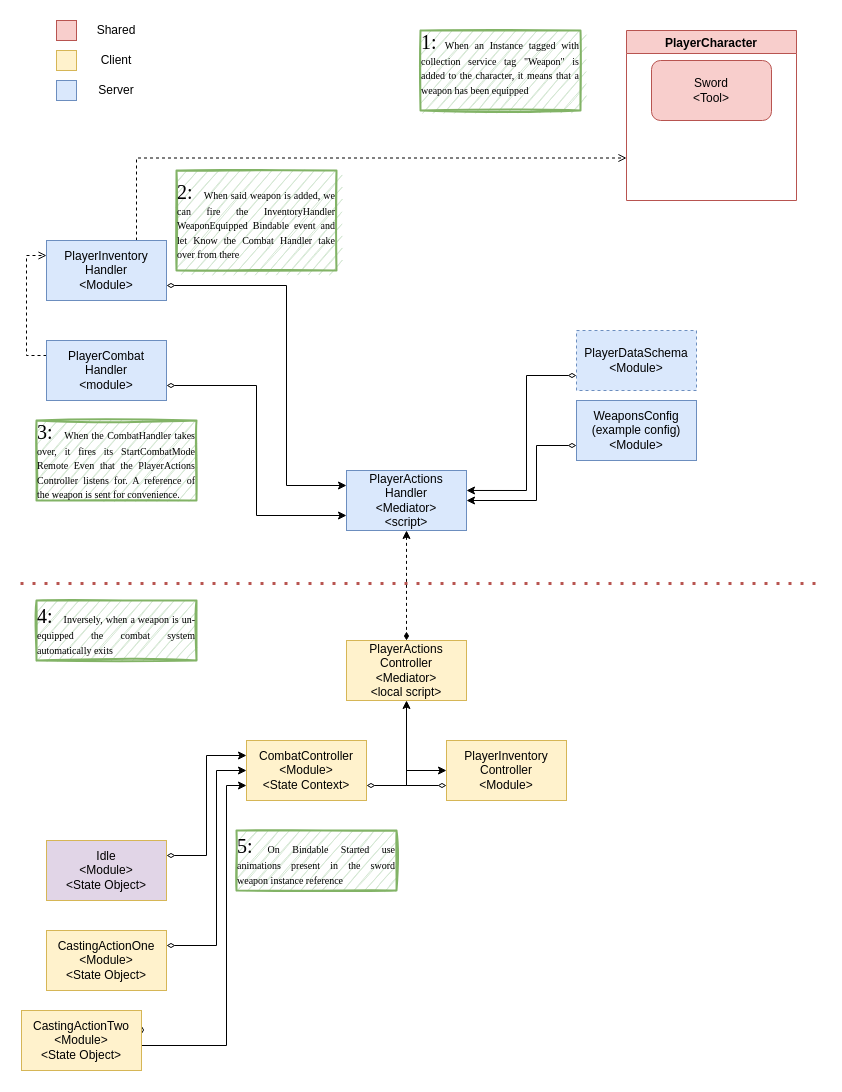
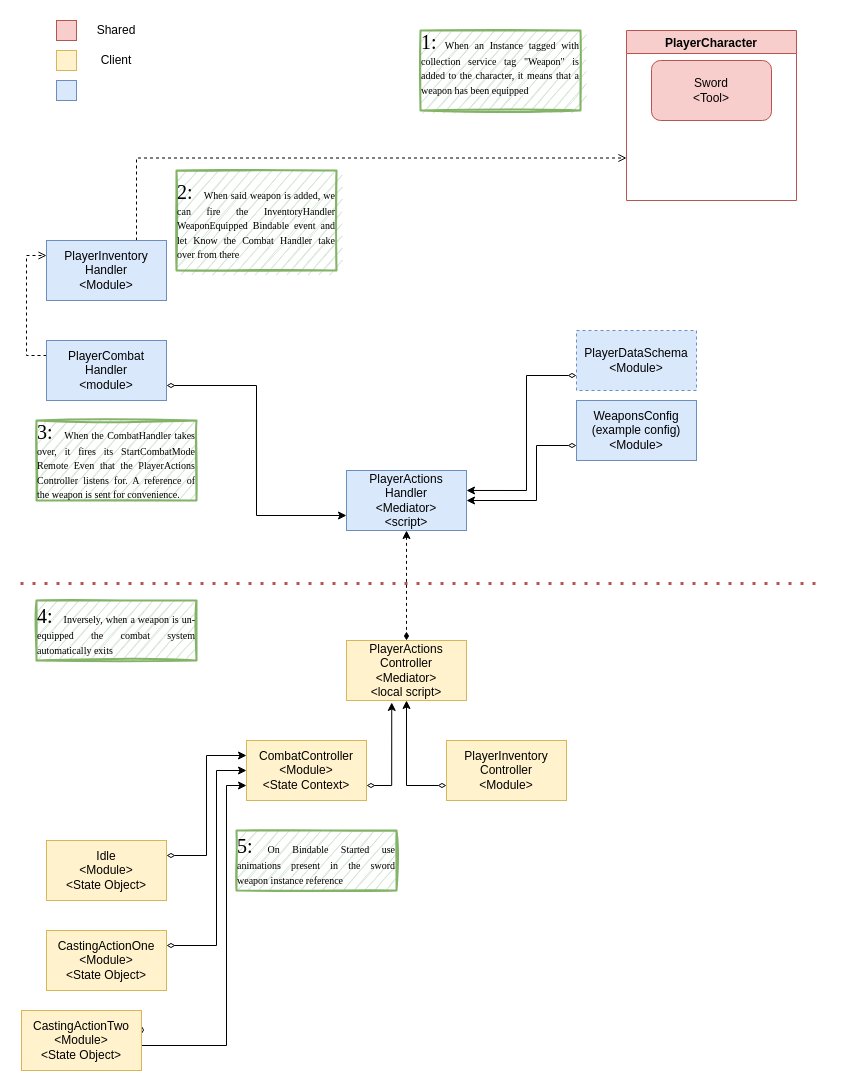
node "Server": removed
edge "PlayerInventory Handler <Module>" -- "PlayerActions Handler <Mediator> <script>": removed
edge "CombatController <Module> <State Context>" -- "PlayerInventory Controller <Module>": now "CombatController <Module> <State Context>" -- "PlayerActions Controller <Mediator> <local script>"
node "Idle <Module> <State Object>": fillcolor #e1d5e7 -> #fff2cc
